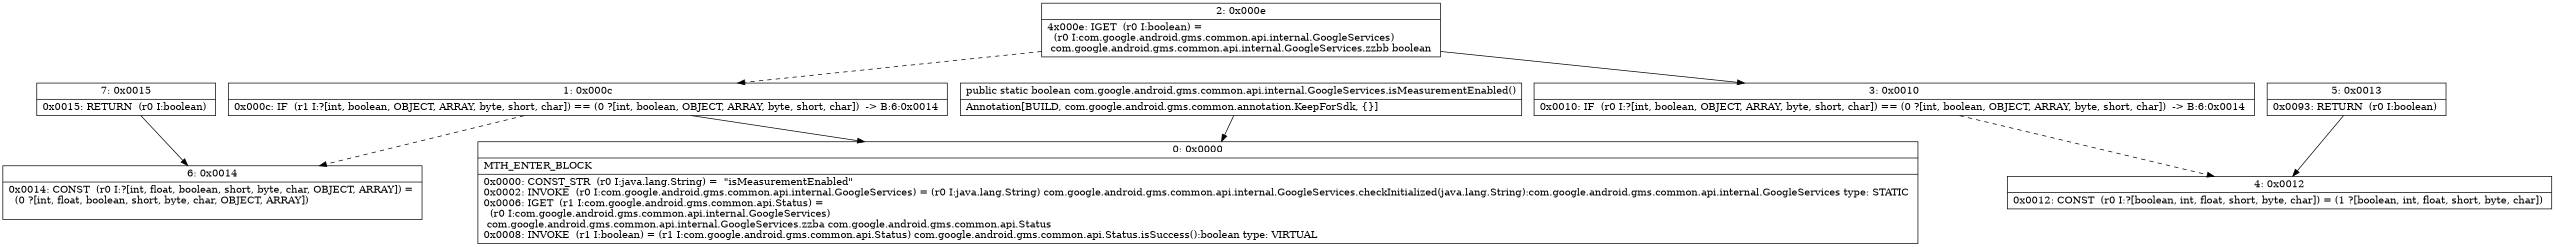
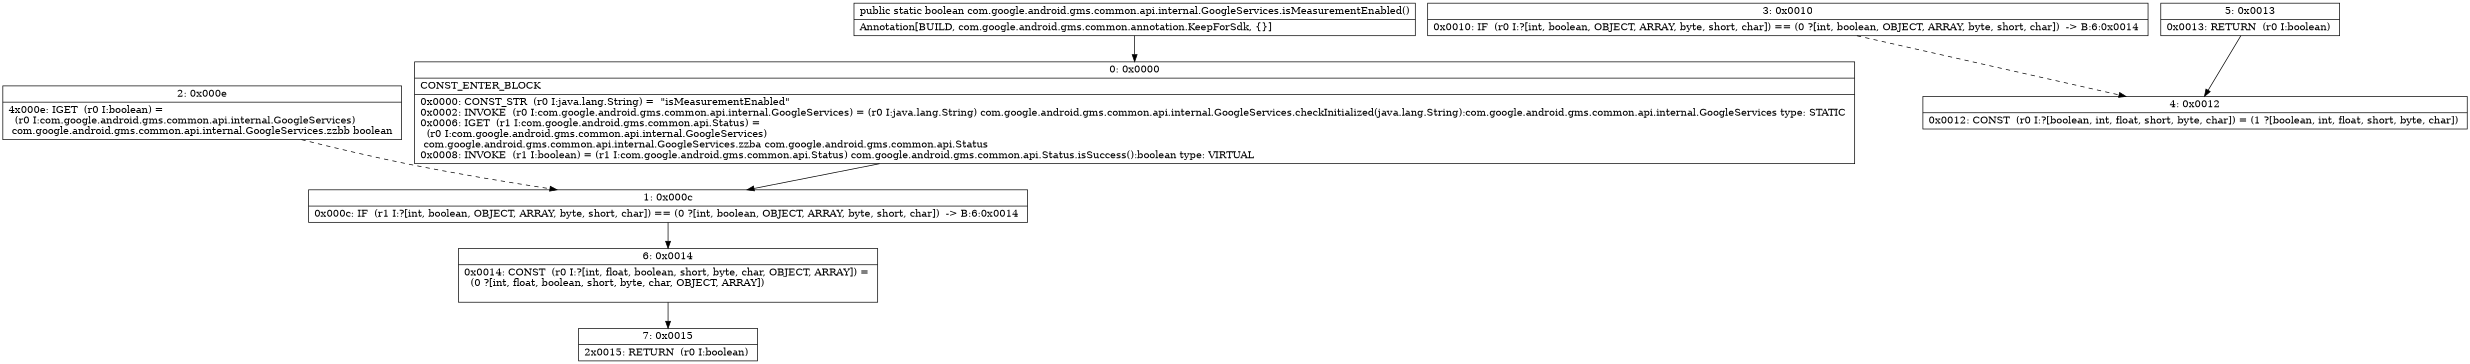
edge "2: 0x000e" -> "3: 0x0010": removed
node "7: 0x0015": text "0x0015: RETURN  (r0 I:boolean)" -> "2x0015: RETURN  (r0 I:boolean)"
node "5: 0x0013": text "0x0093: RETURN  (r0 I:boolean)" -> "0x0013: RETURN  (r0 I:boolean)"
edge "1: 0x000c" -> "0: 0x0000": reversed
edge "7: 0x0015" -> "6: 0x0014": reversed
edge "1: 0x000c" -> "6: 0x0014": style dashed -> solid
node "0: 0x0000": text "MTH_ENTER_BLOCK" -> "CONST_ENTER_BLOCK"
